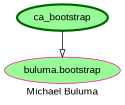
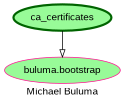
node "ca_bootstrap": label "ca_bootstrap" -> "ca_certificates"
